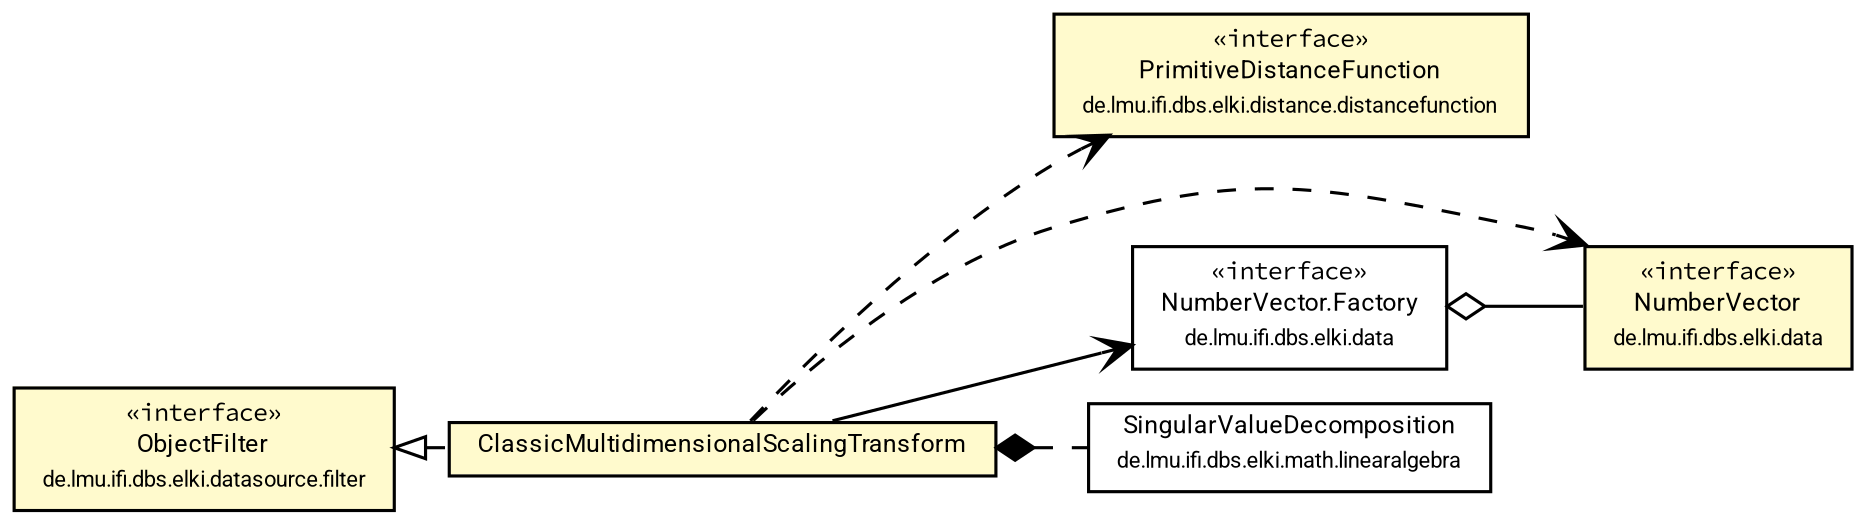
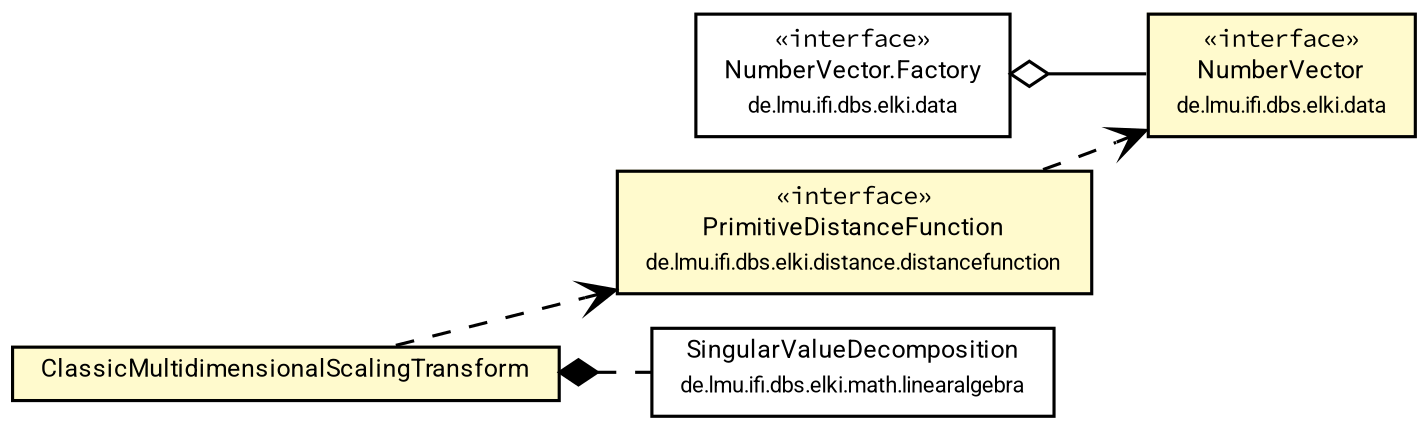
edge "ClassicMultidimensionalScalingTransform" -> "NumberVector": now "PrimitiveDistanceFunction" -> "NumberVector"
edge "ClassicMultidimensionalScalingTransform" -> "NumberVector.Factory": removed
node "ObjectFilter": removed
